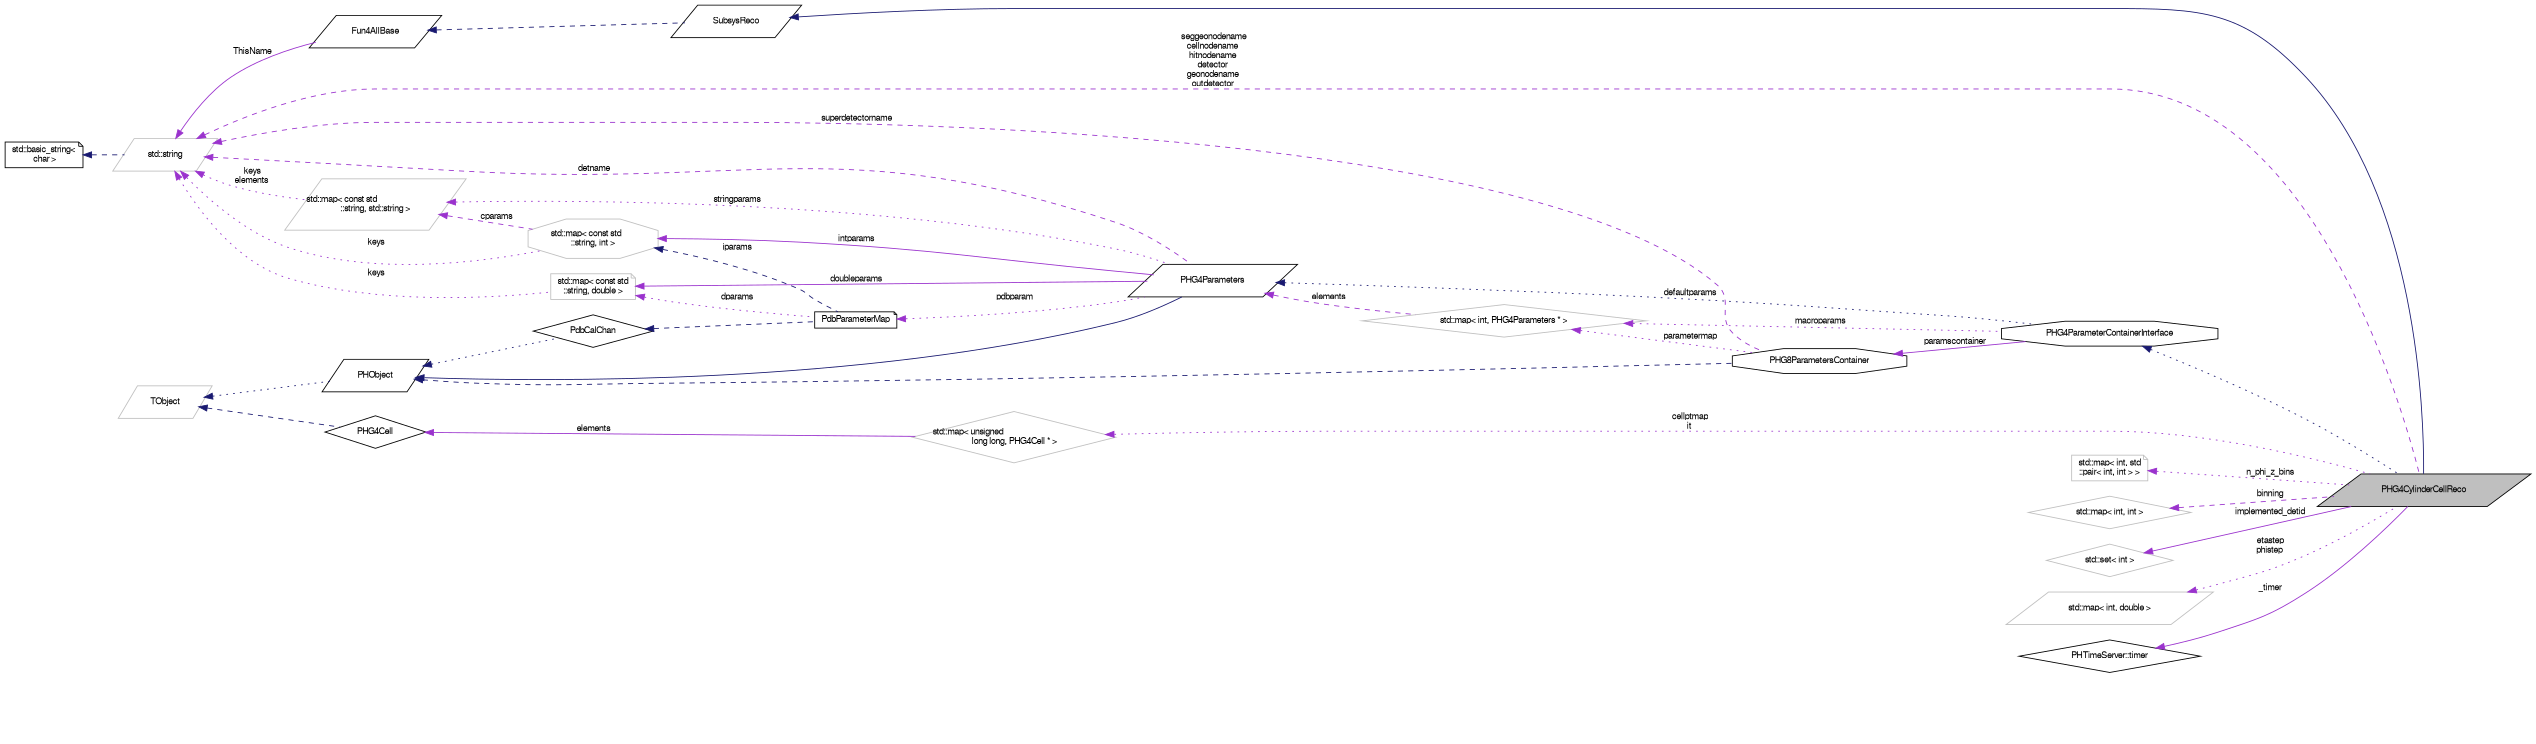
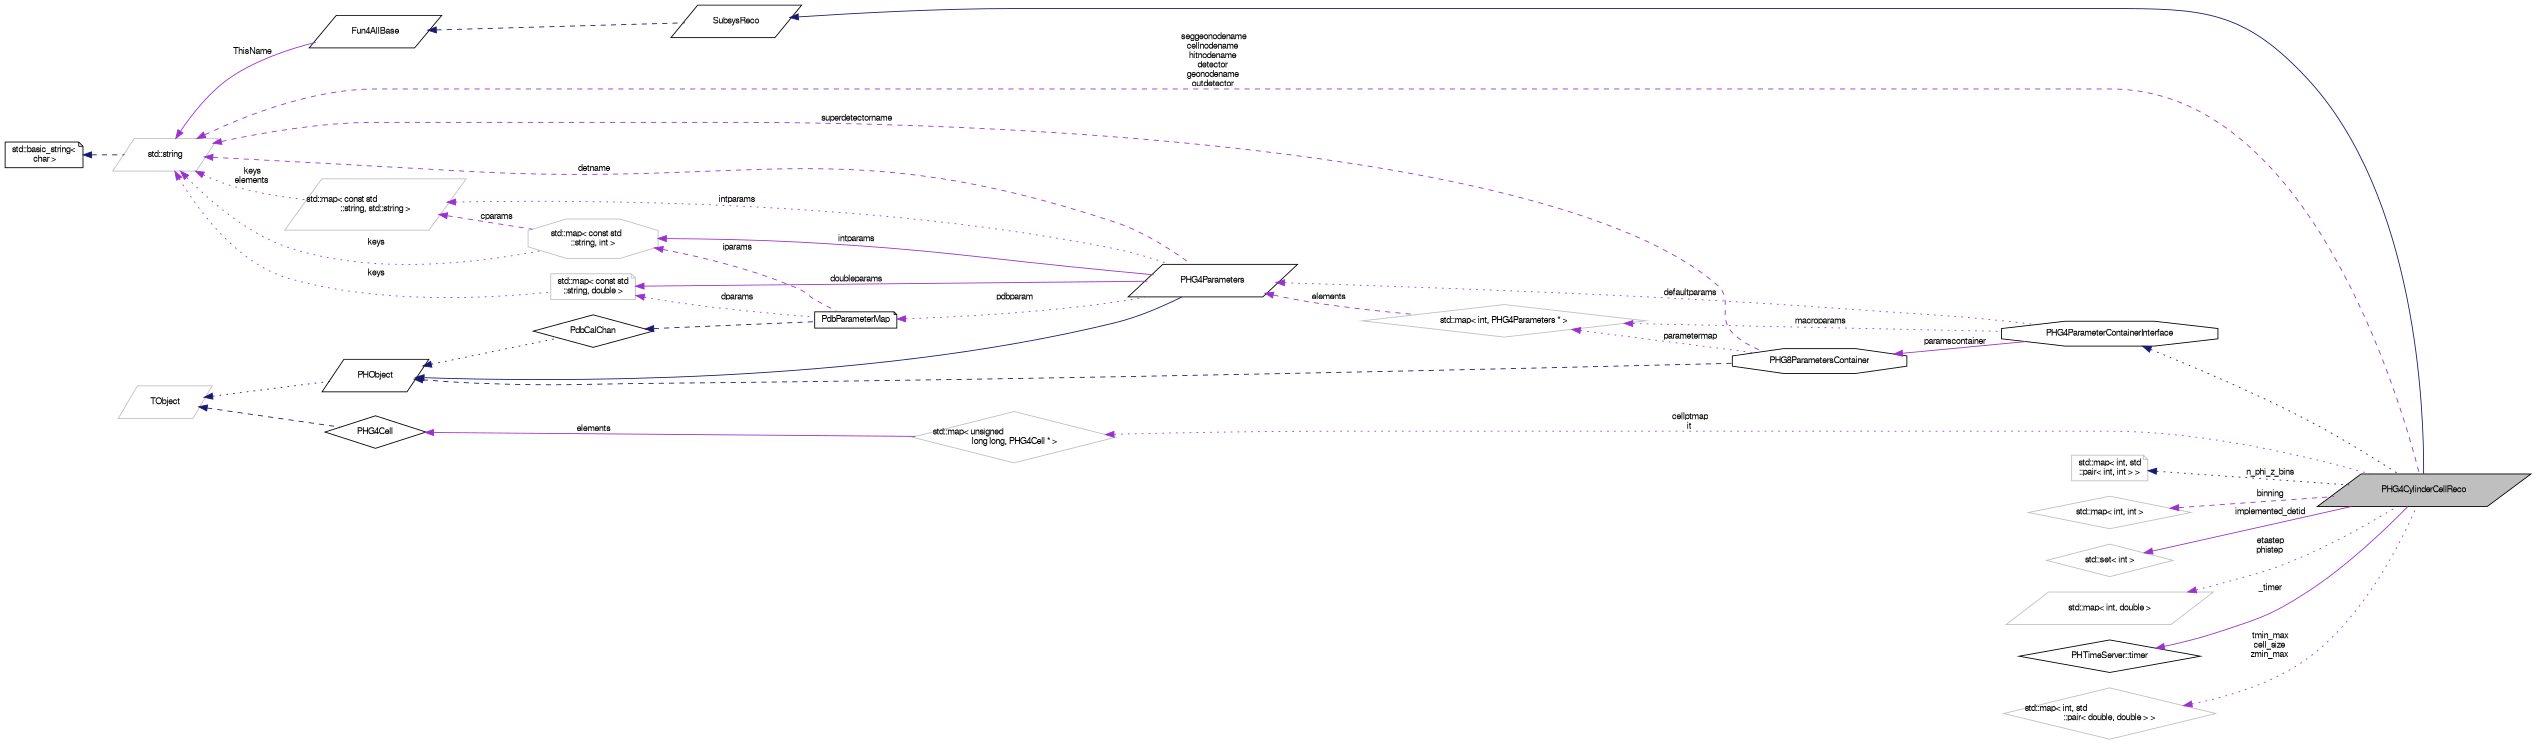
edge "PHG4Parameters" -> "std::map< const std ::string, std::string >": label " stringparams" -> " intparams"
edge "PdbParameterMap" -> "std::map< const std ::string, int >": color midnightblue -> darkorchid3
edge "PHG4ParameterContainerInterface" -> "PHG4Parameters": color midnightblue -> darkorchid3
edge "PHG4CylinderCellReco" -> "std::map< int, std ::pair< int, int > >": color darkorchid3 -> midnightblue
node "std::map< int, std ::pair< double, double > >": added
